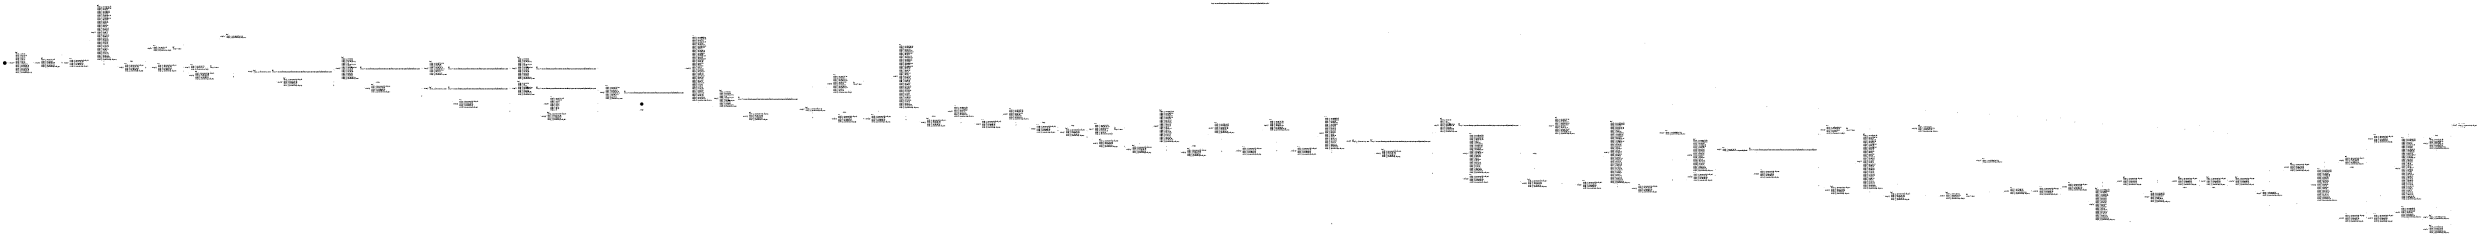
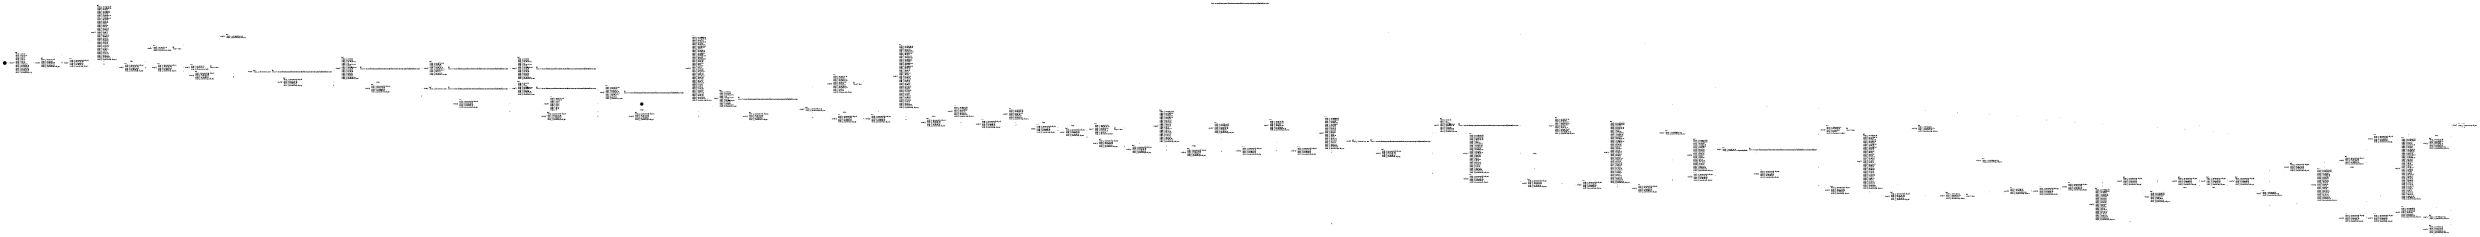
node "0x401958 [25]": added
